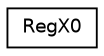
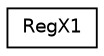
node "RegX0": label "RegX0" -> "RegX1"
